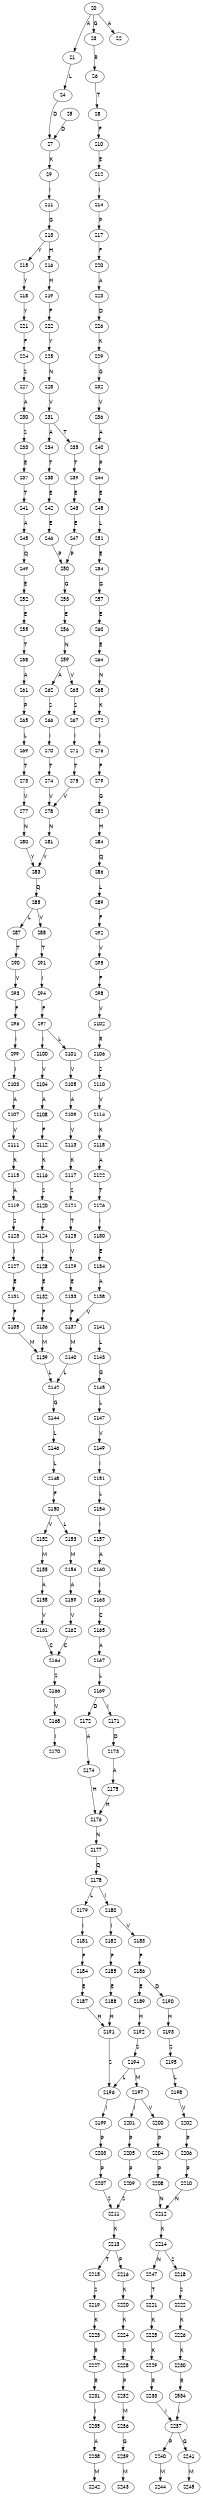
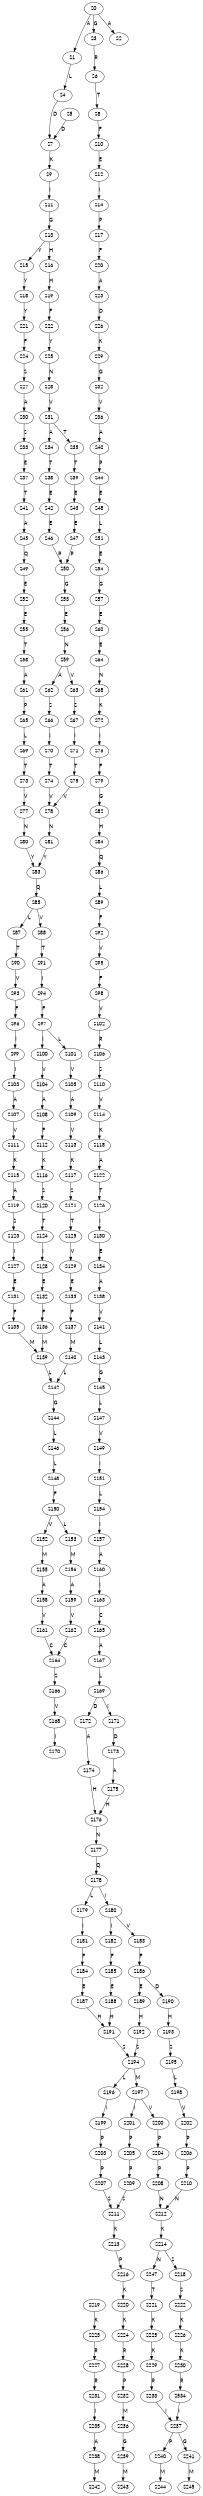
edge "S138" -> "S137": now "S138" -> "S141"
edge "S191" -> "S196": now "S191" -> "S194"
node "S215": removed
